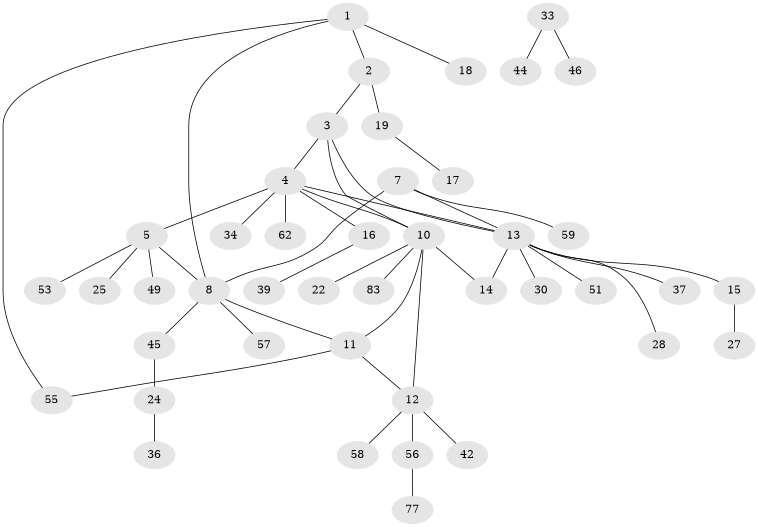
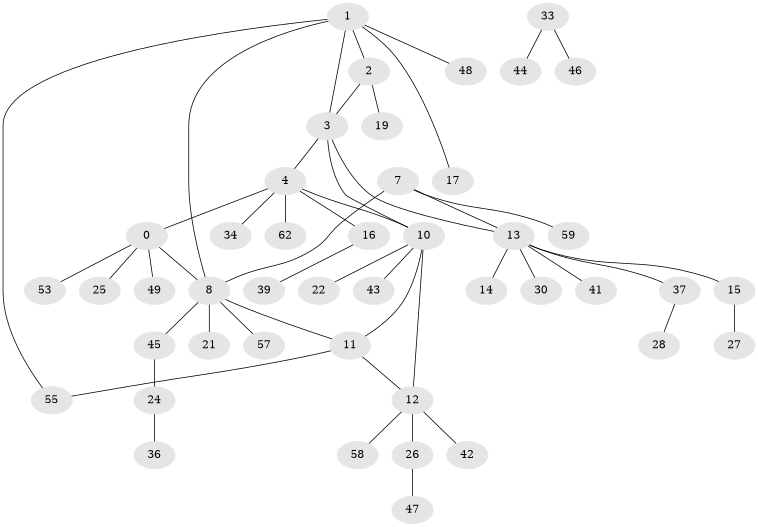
edge "1" -- "3": added
node "18": label "18" -> "48"
edge "19" -- "17": now "1" -- "17"
edge "4" -- "13": removed
node "5": label "5" -> "0"
edge "10" -- "14": removed
edge "13" -- "28": now "37" -- "28"
node "83": label "83" -> "43"
node "51": label "51" -> "41"
node "21": added
node "56": label "56" -> "26"
node "77": label "77" -> "47"
